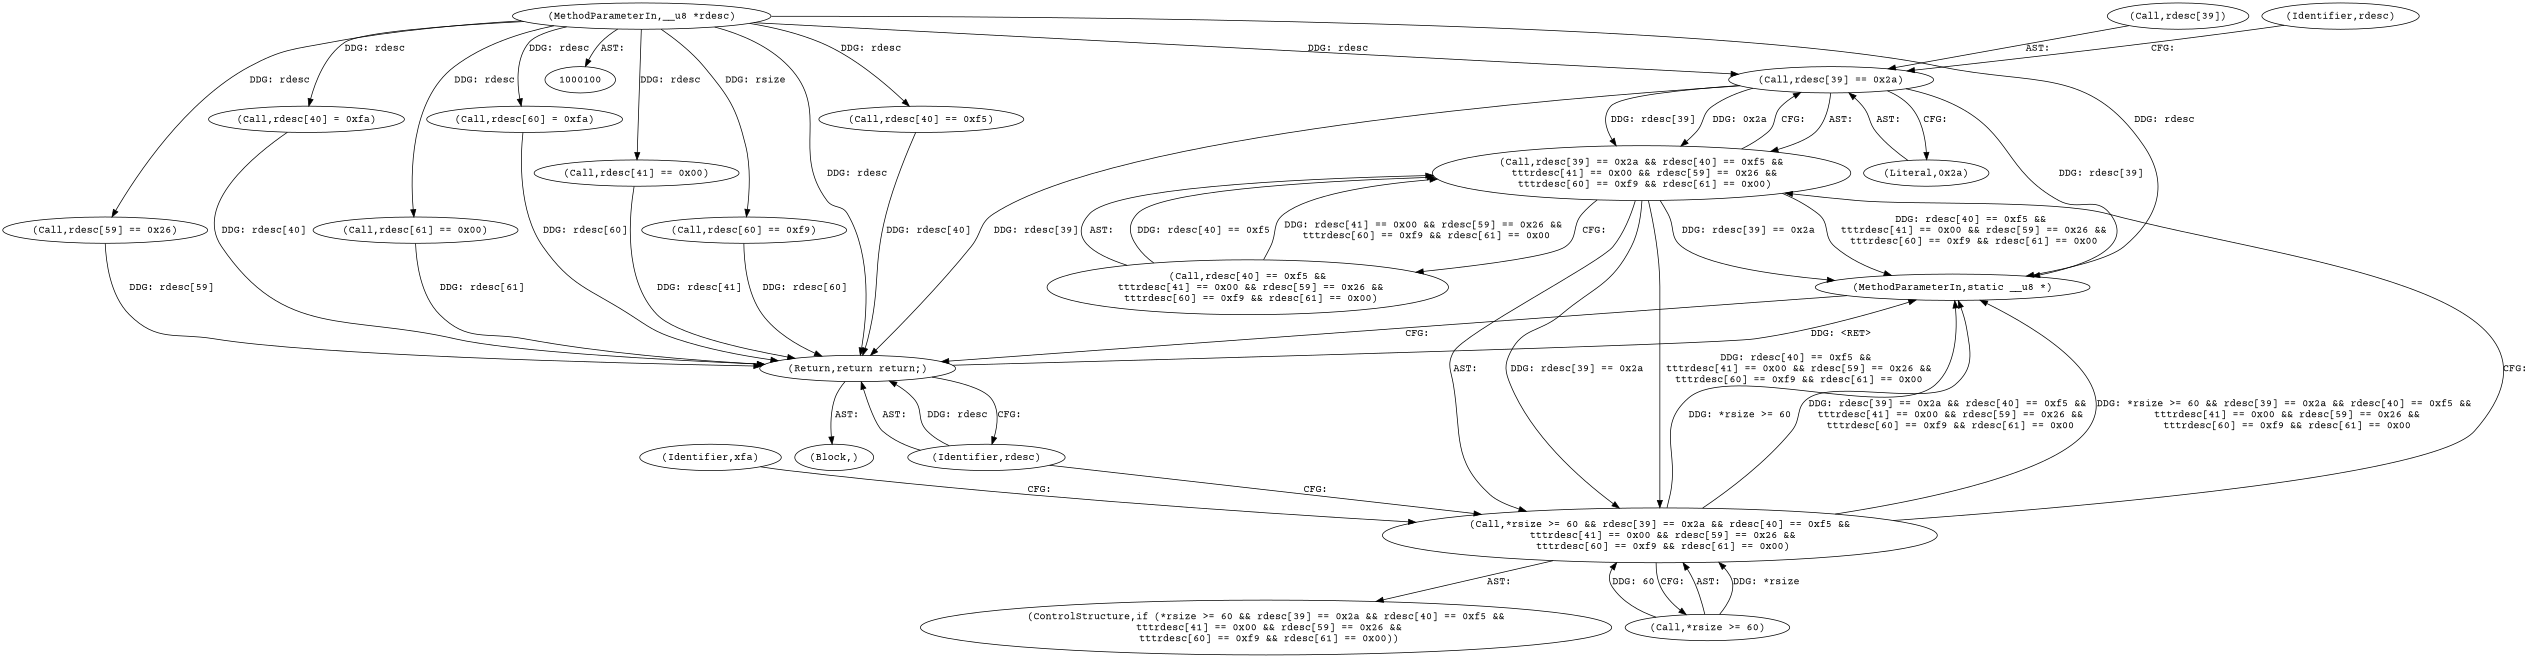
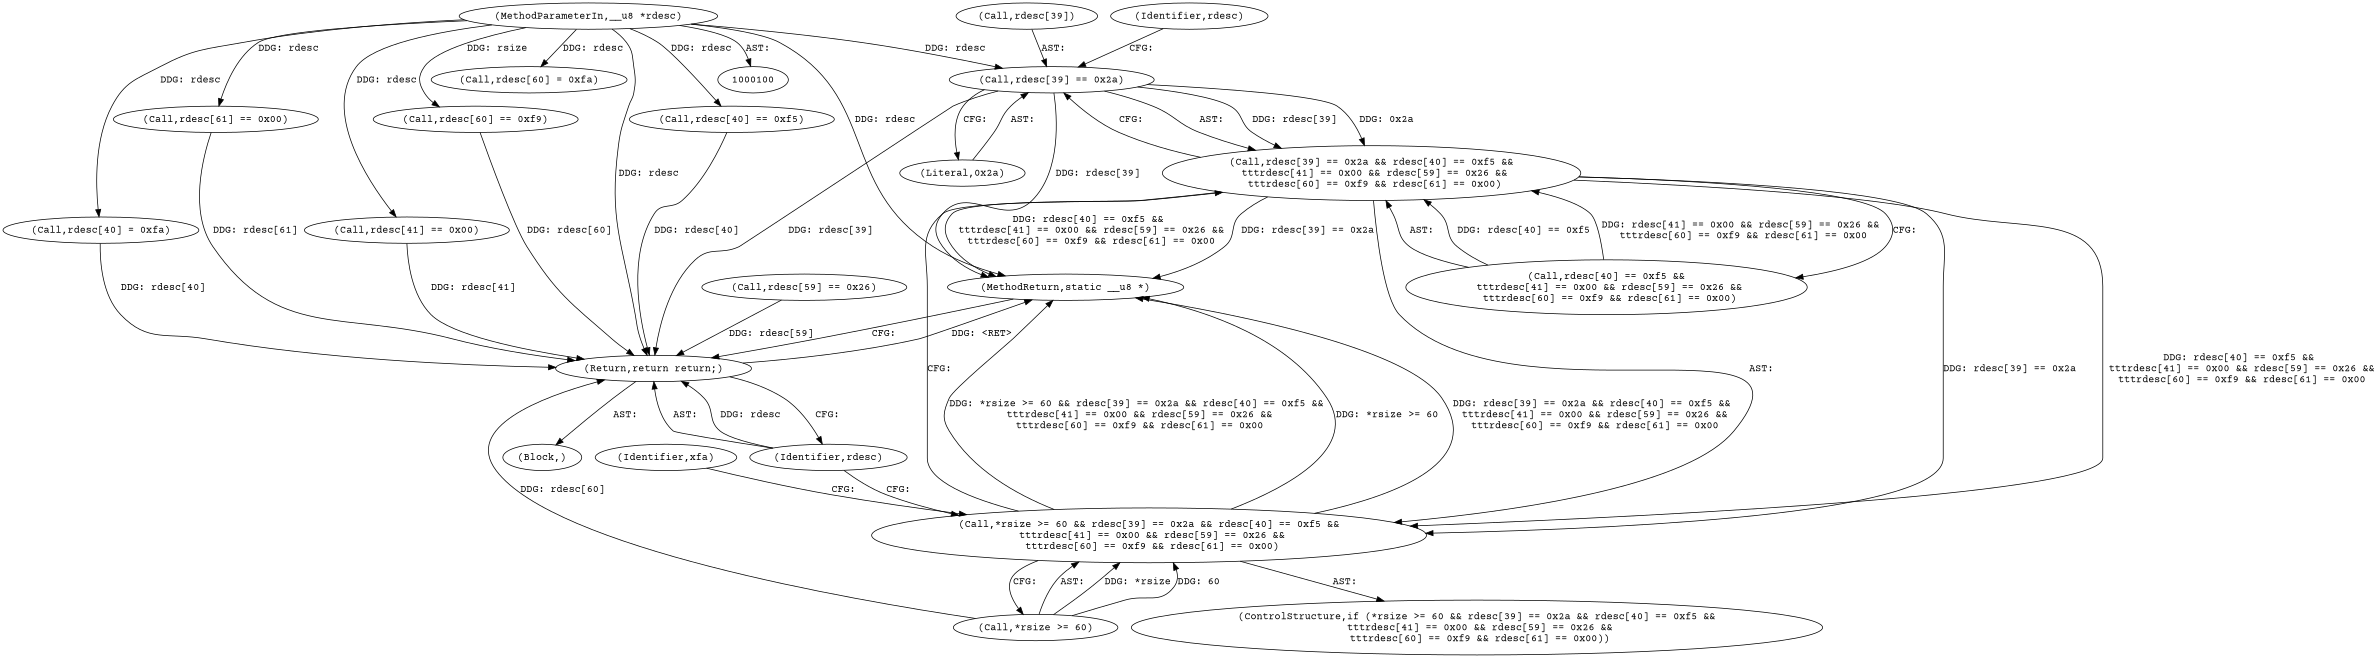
edge "(MethodParameterIn,__u8 *rdesc)" -> "(Call,rdesc[59] == 0x26)": removed, label "DDG: rdesc"
node "(MethodParameterIn,static __u8 *)": label "(MethodParameterIn,static __u8 *)" -> "(MethodReturn,static __u8 *)"
edge "(Call,rdesc[60] = 0xfa)" -> "(Return,return return;)": now "(Call,*rsize >= 60)" -> "(Return,return return;)"
